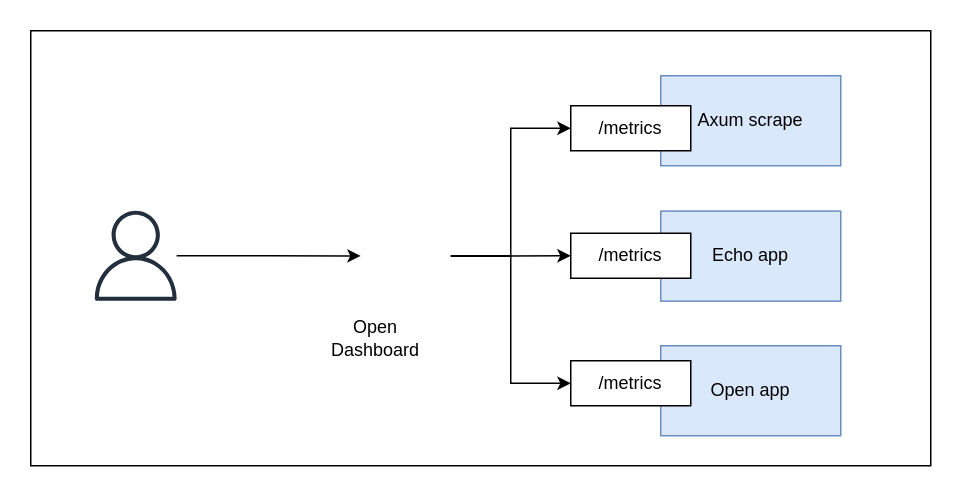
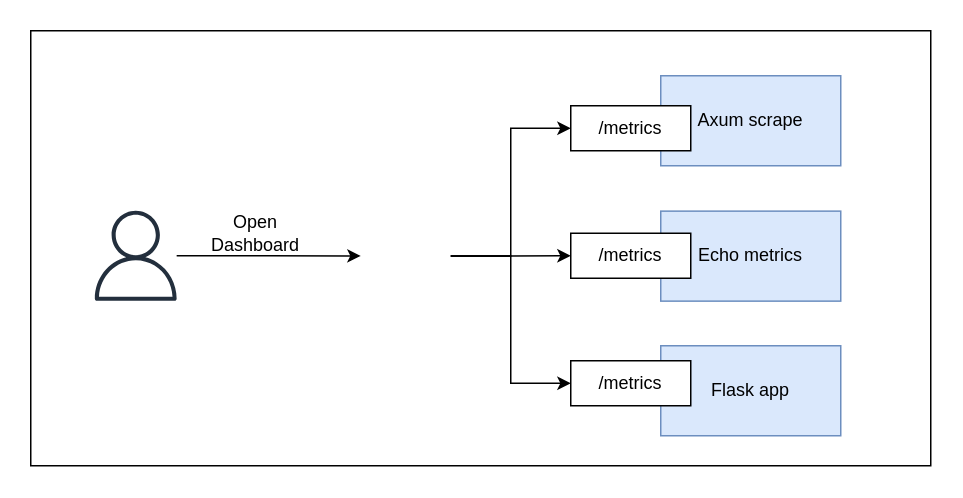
node "Echo app": label "Echo app" -> "Echo metrics"
node "Open Dashboard": moved (376, 338) -> (256, 233)
node "Open app": label "Open app" -> "Flask app"
